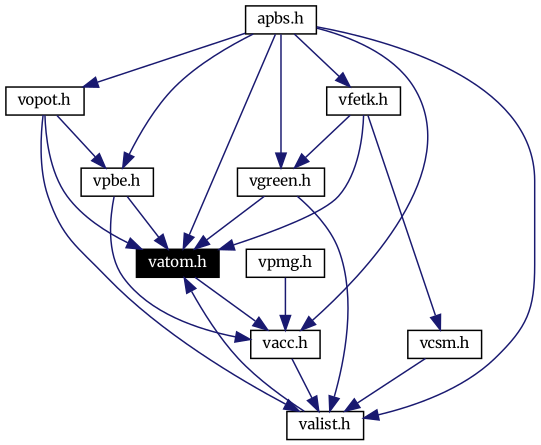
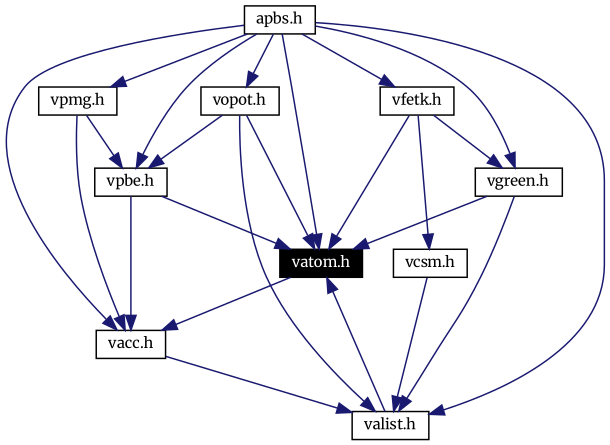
edge "apbs.h" -> "vpmg.h": added
edge "vpmg.h" -> "vpbe.h": added
